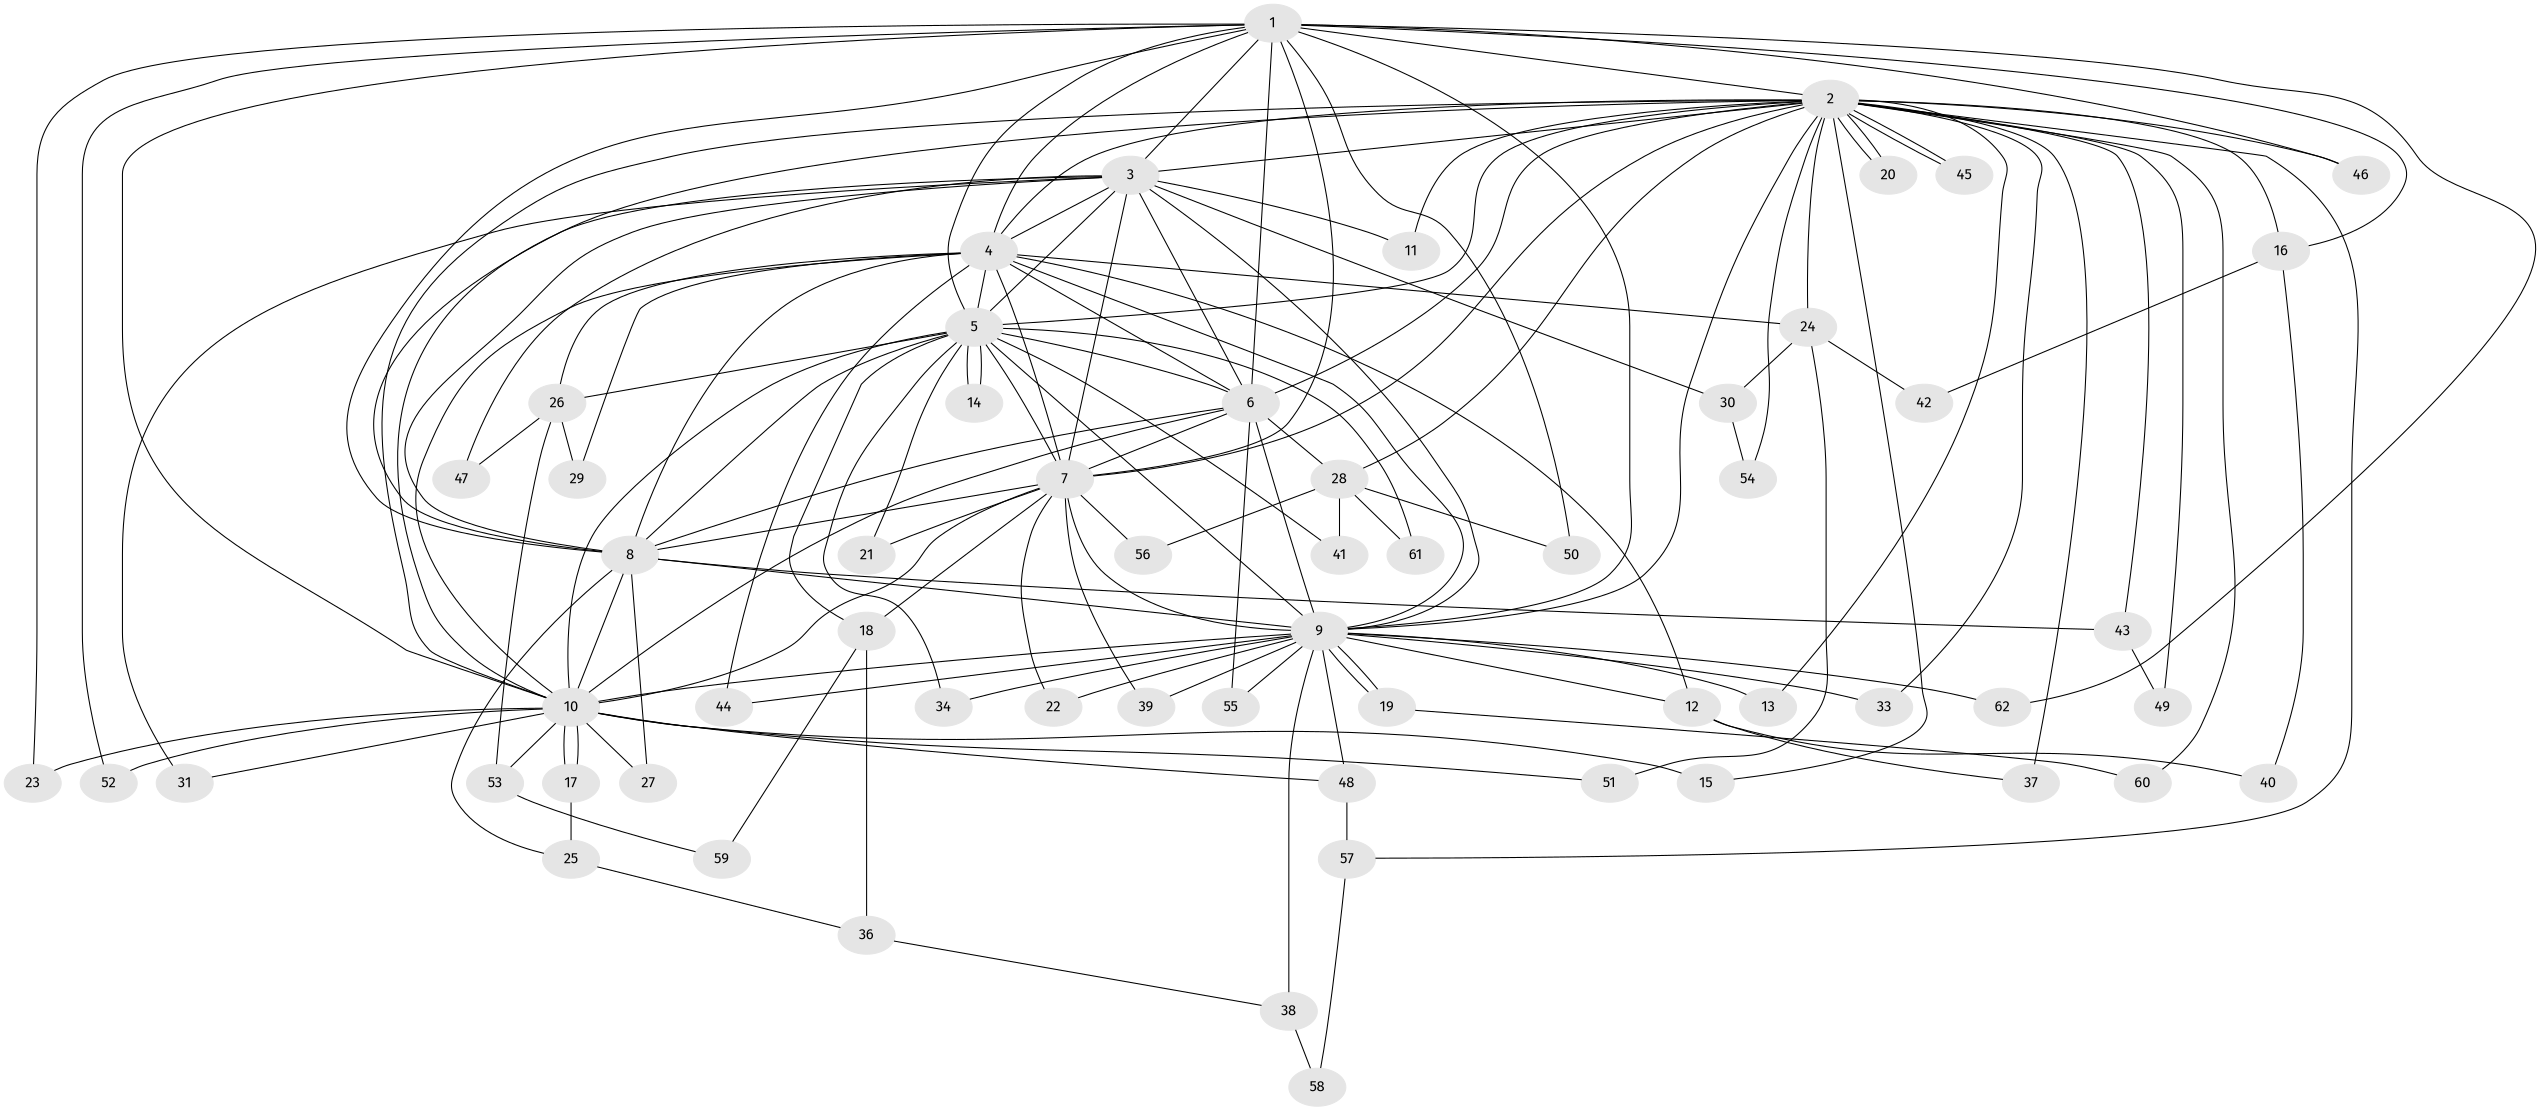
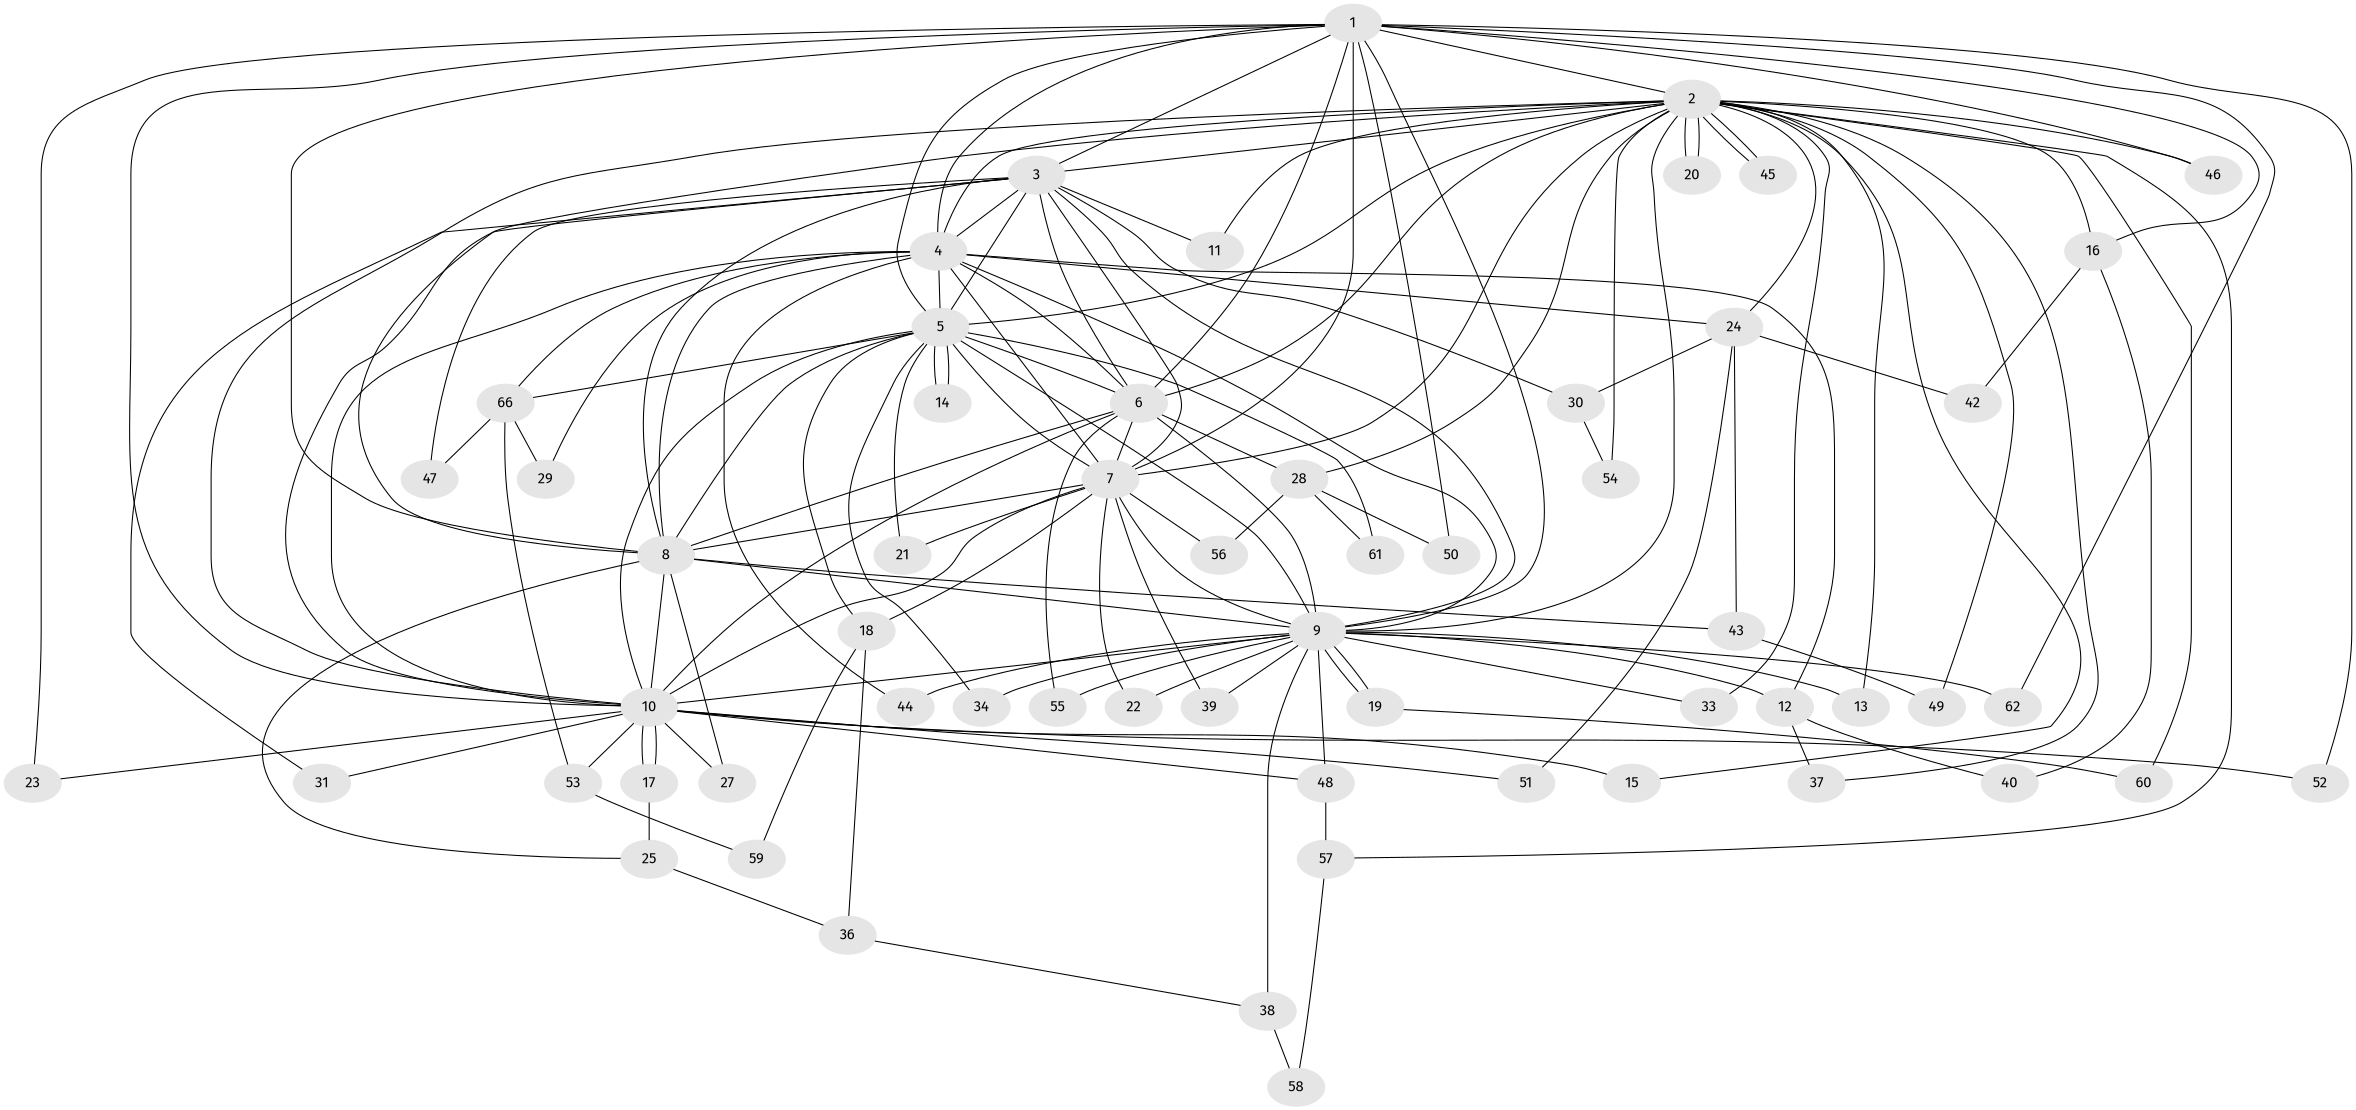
edge "2" -- "43": now "24" -- "43"
node "26": label "26" -> "66"
node "41": removed
